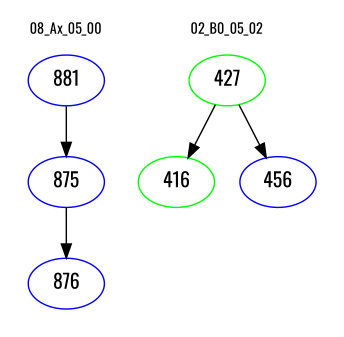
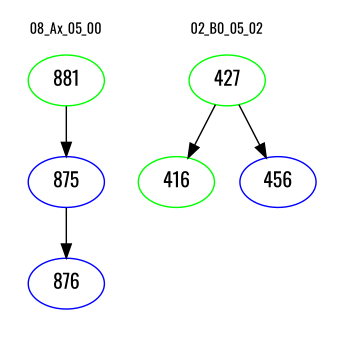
node "881": color blue -> green
